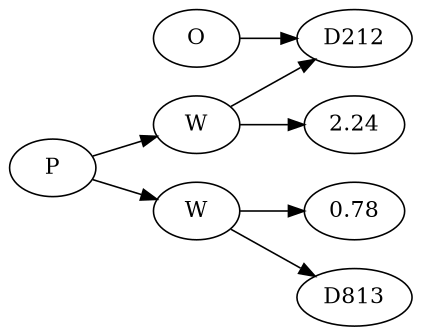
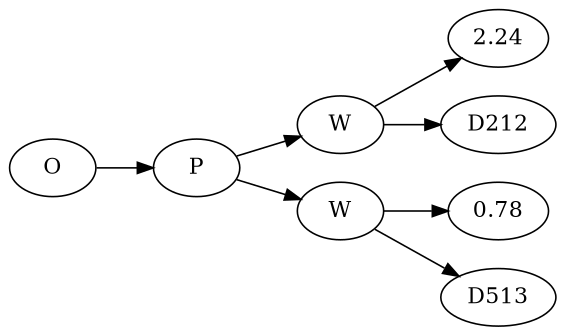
edge "O" -> "D212": now "O" -> "P"
node "D813": label "D813" -> "D513"
